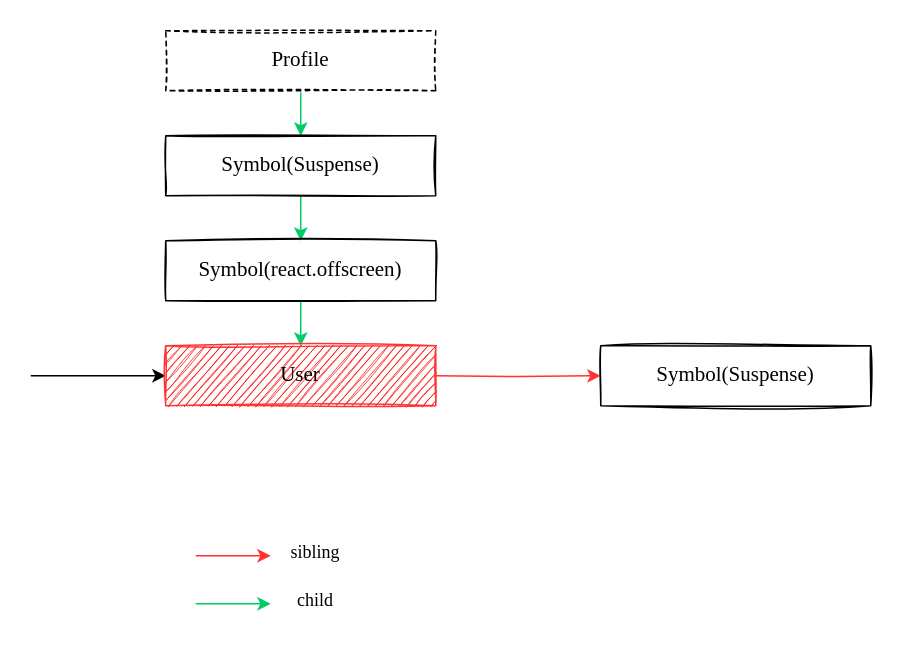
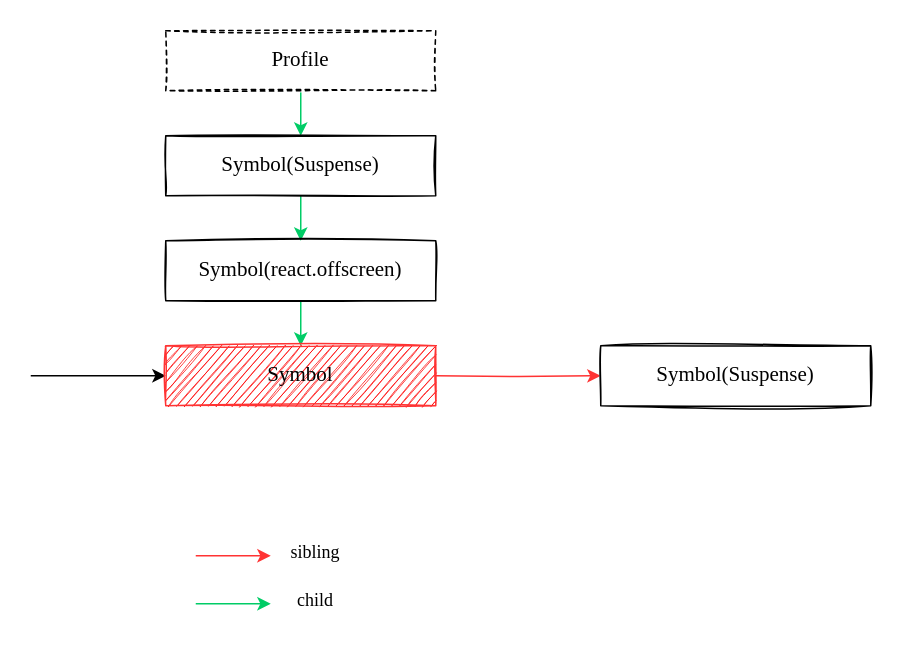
node "User": label "User" -> "Symbol"
